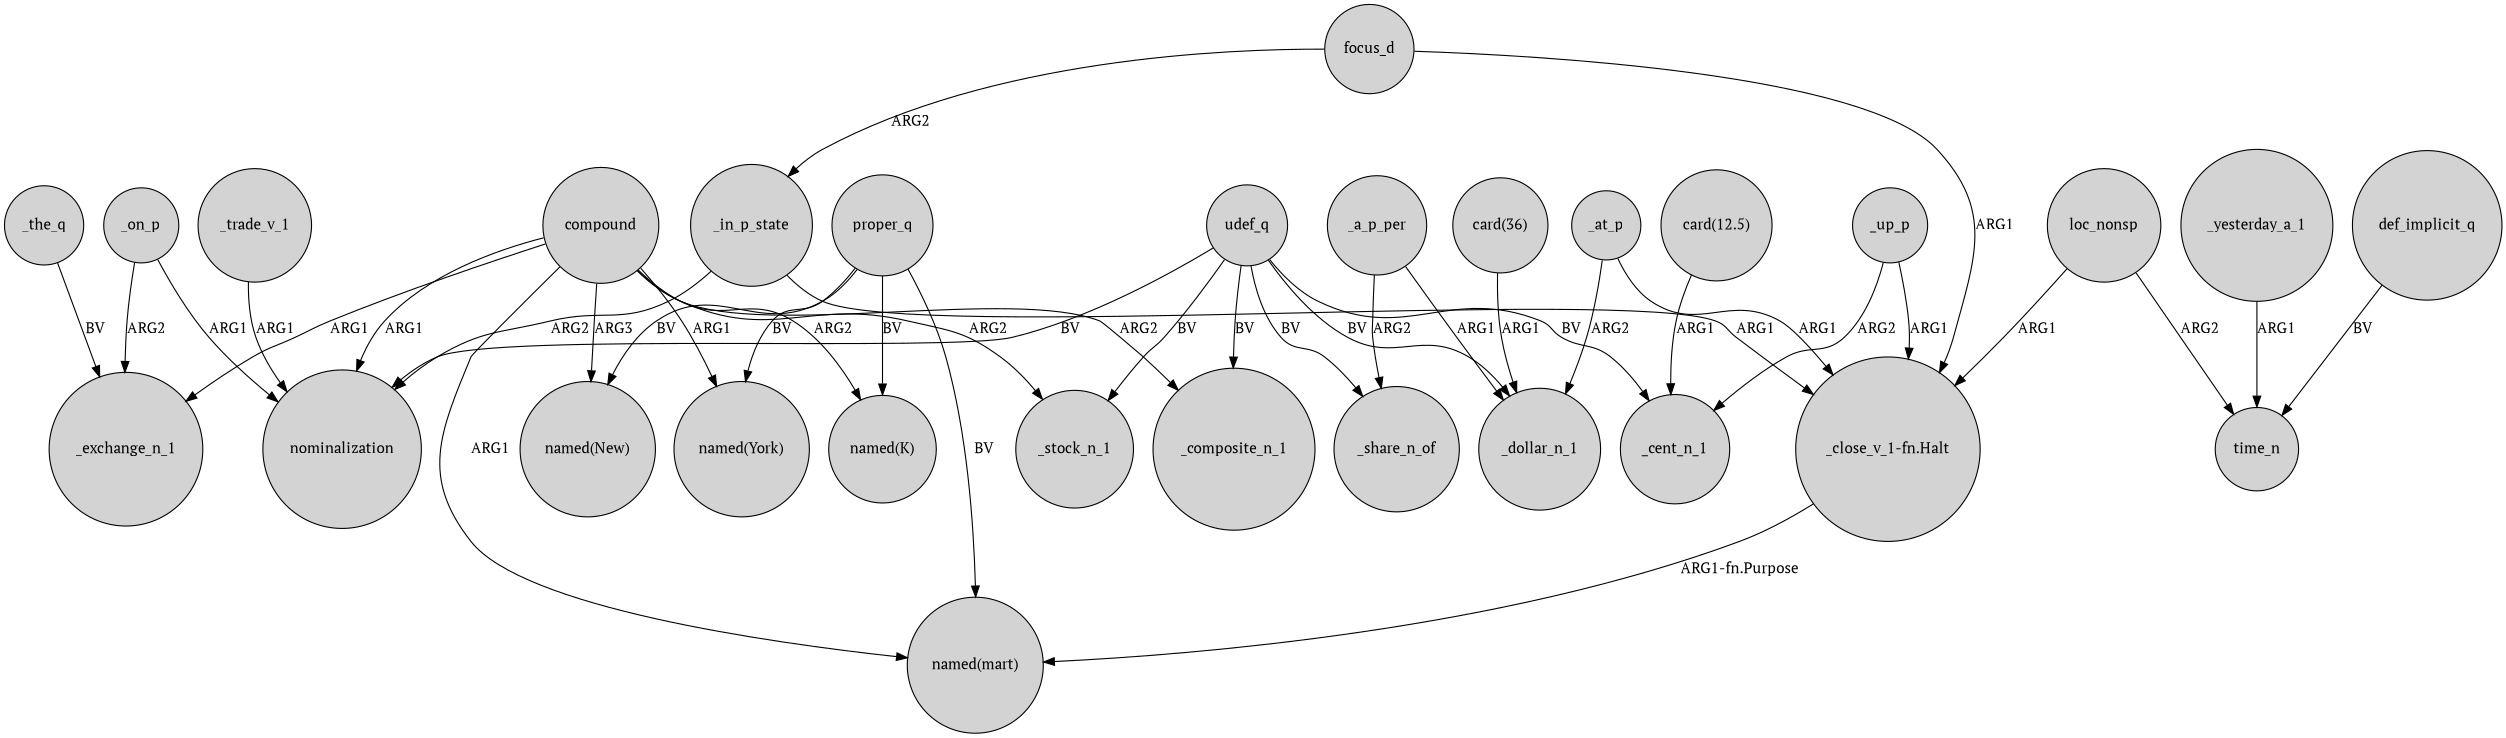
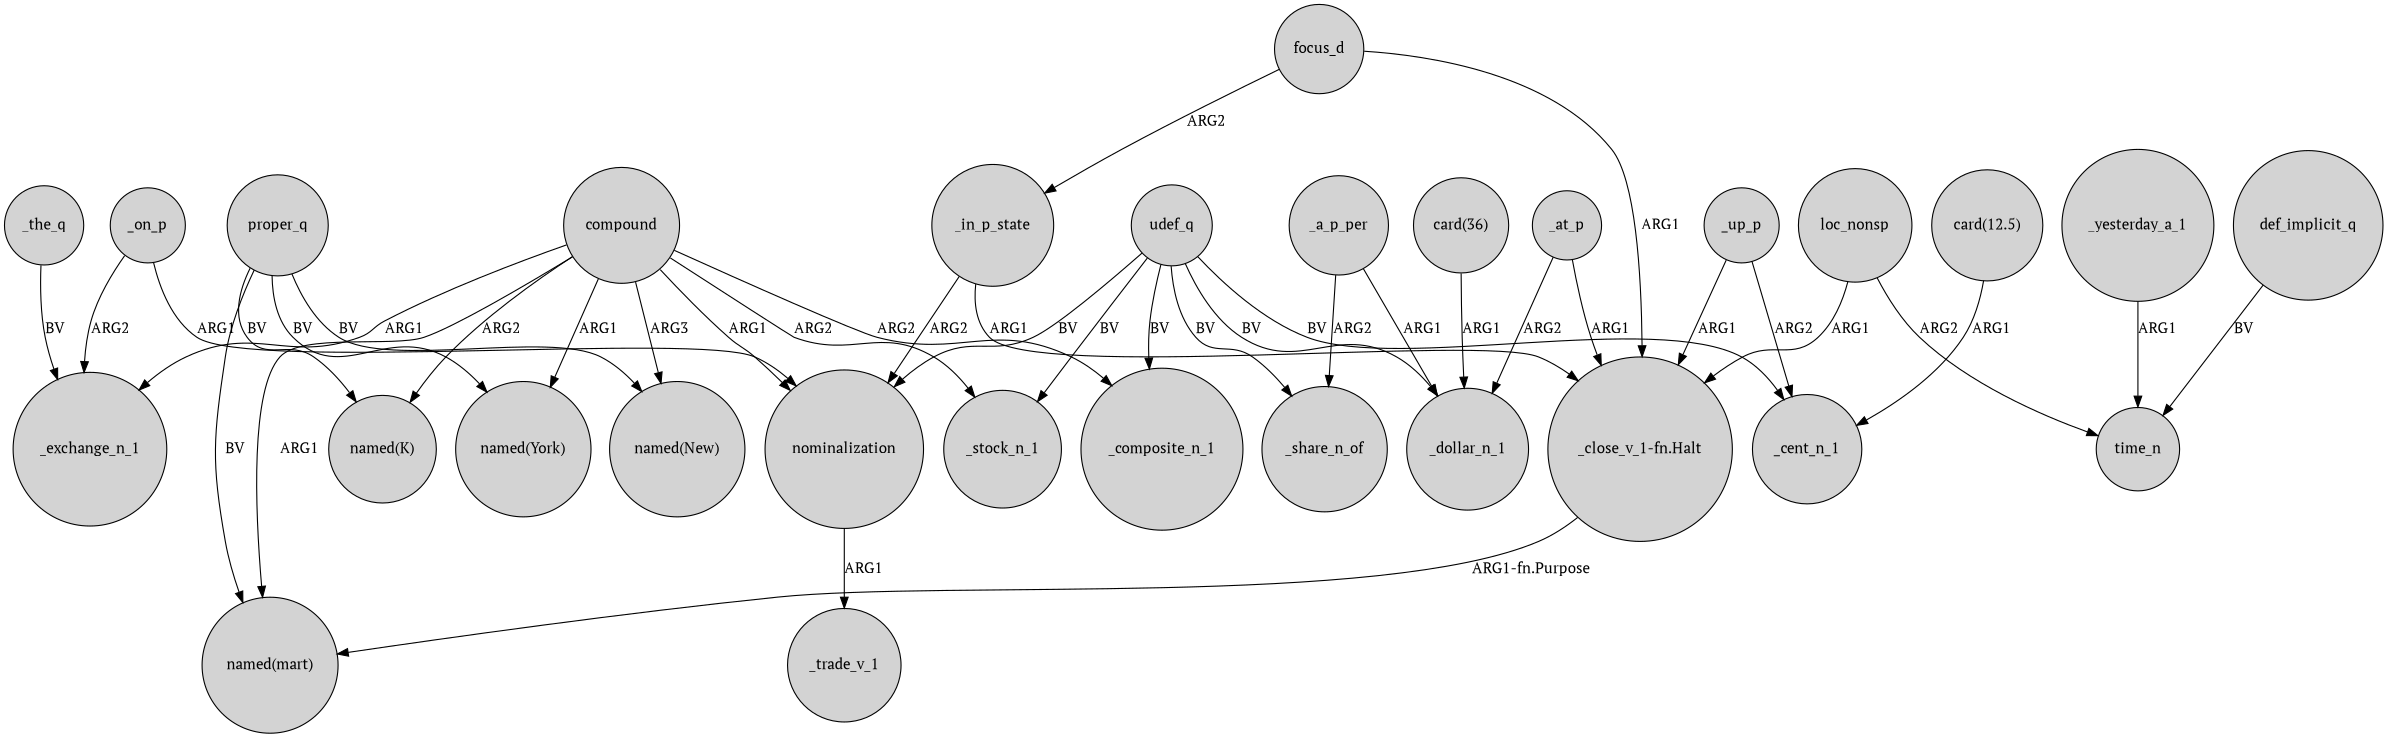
edge "_trade_v_1" -> "nominalization": reversed
